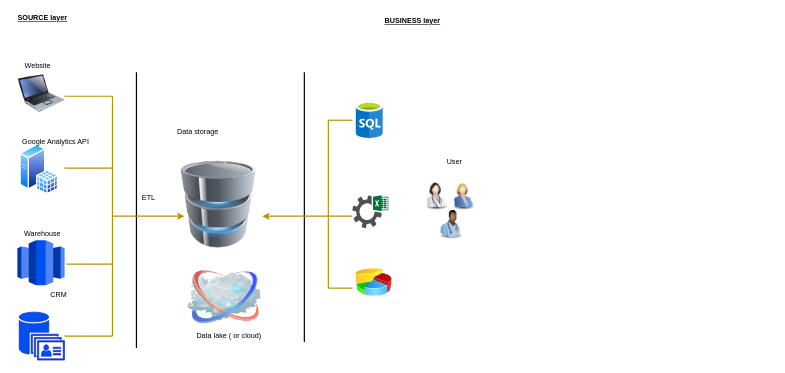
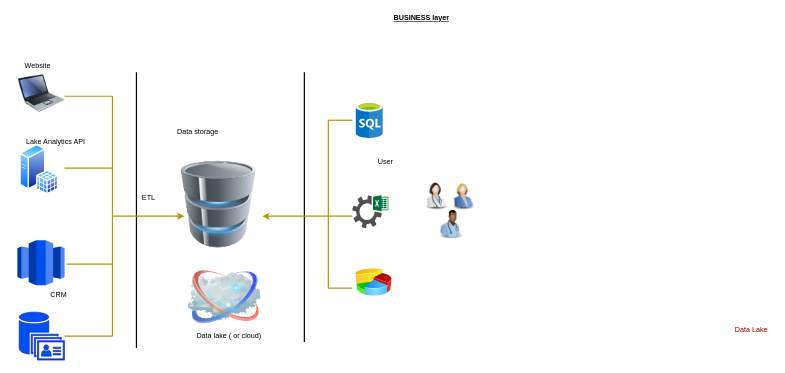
node "SOURCE layer": removed
node "BUSINESS layer": moved (413, 21) -> (422, 18)
node "Google Analytics API": label "Google Analytics API" -> "Lake Analytics API"
node "User": moved (455, 162) -> (386, 162)
node "Warehouse": removed
node "Data Lake": added
